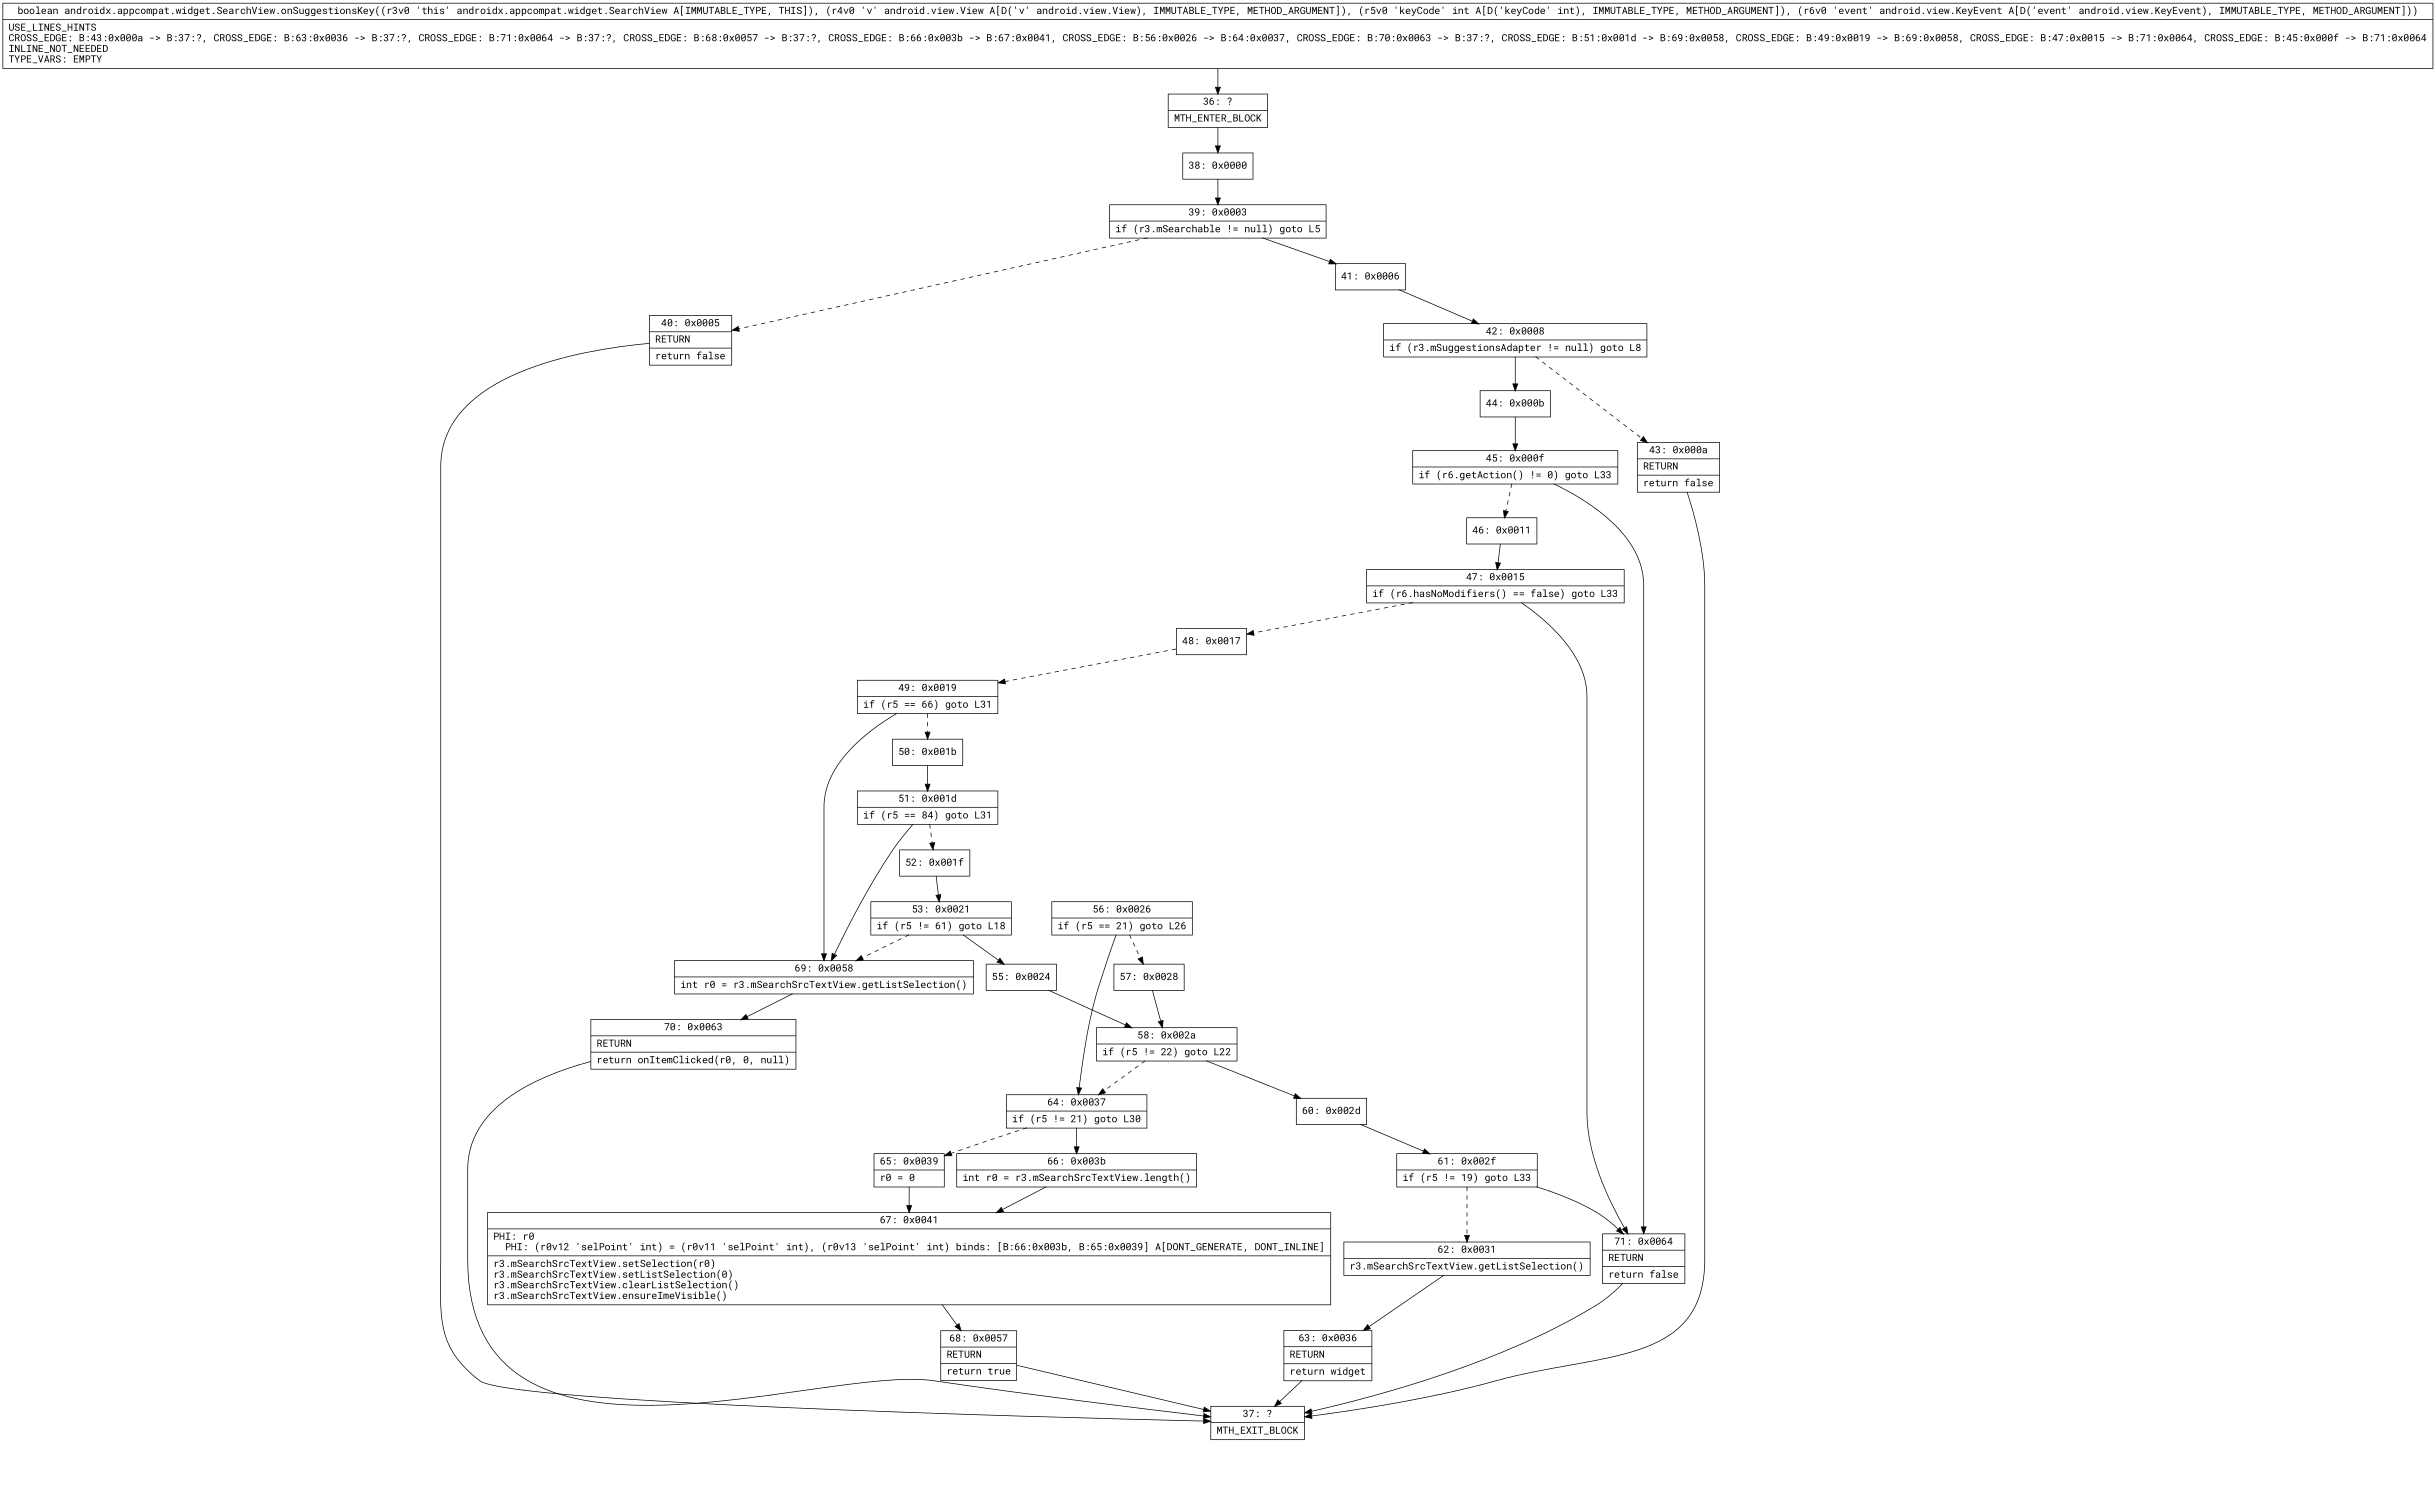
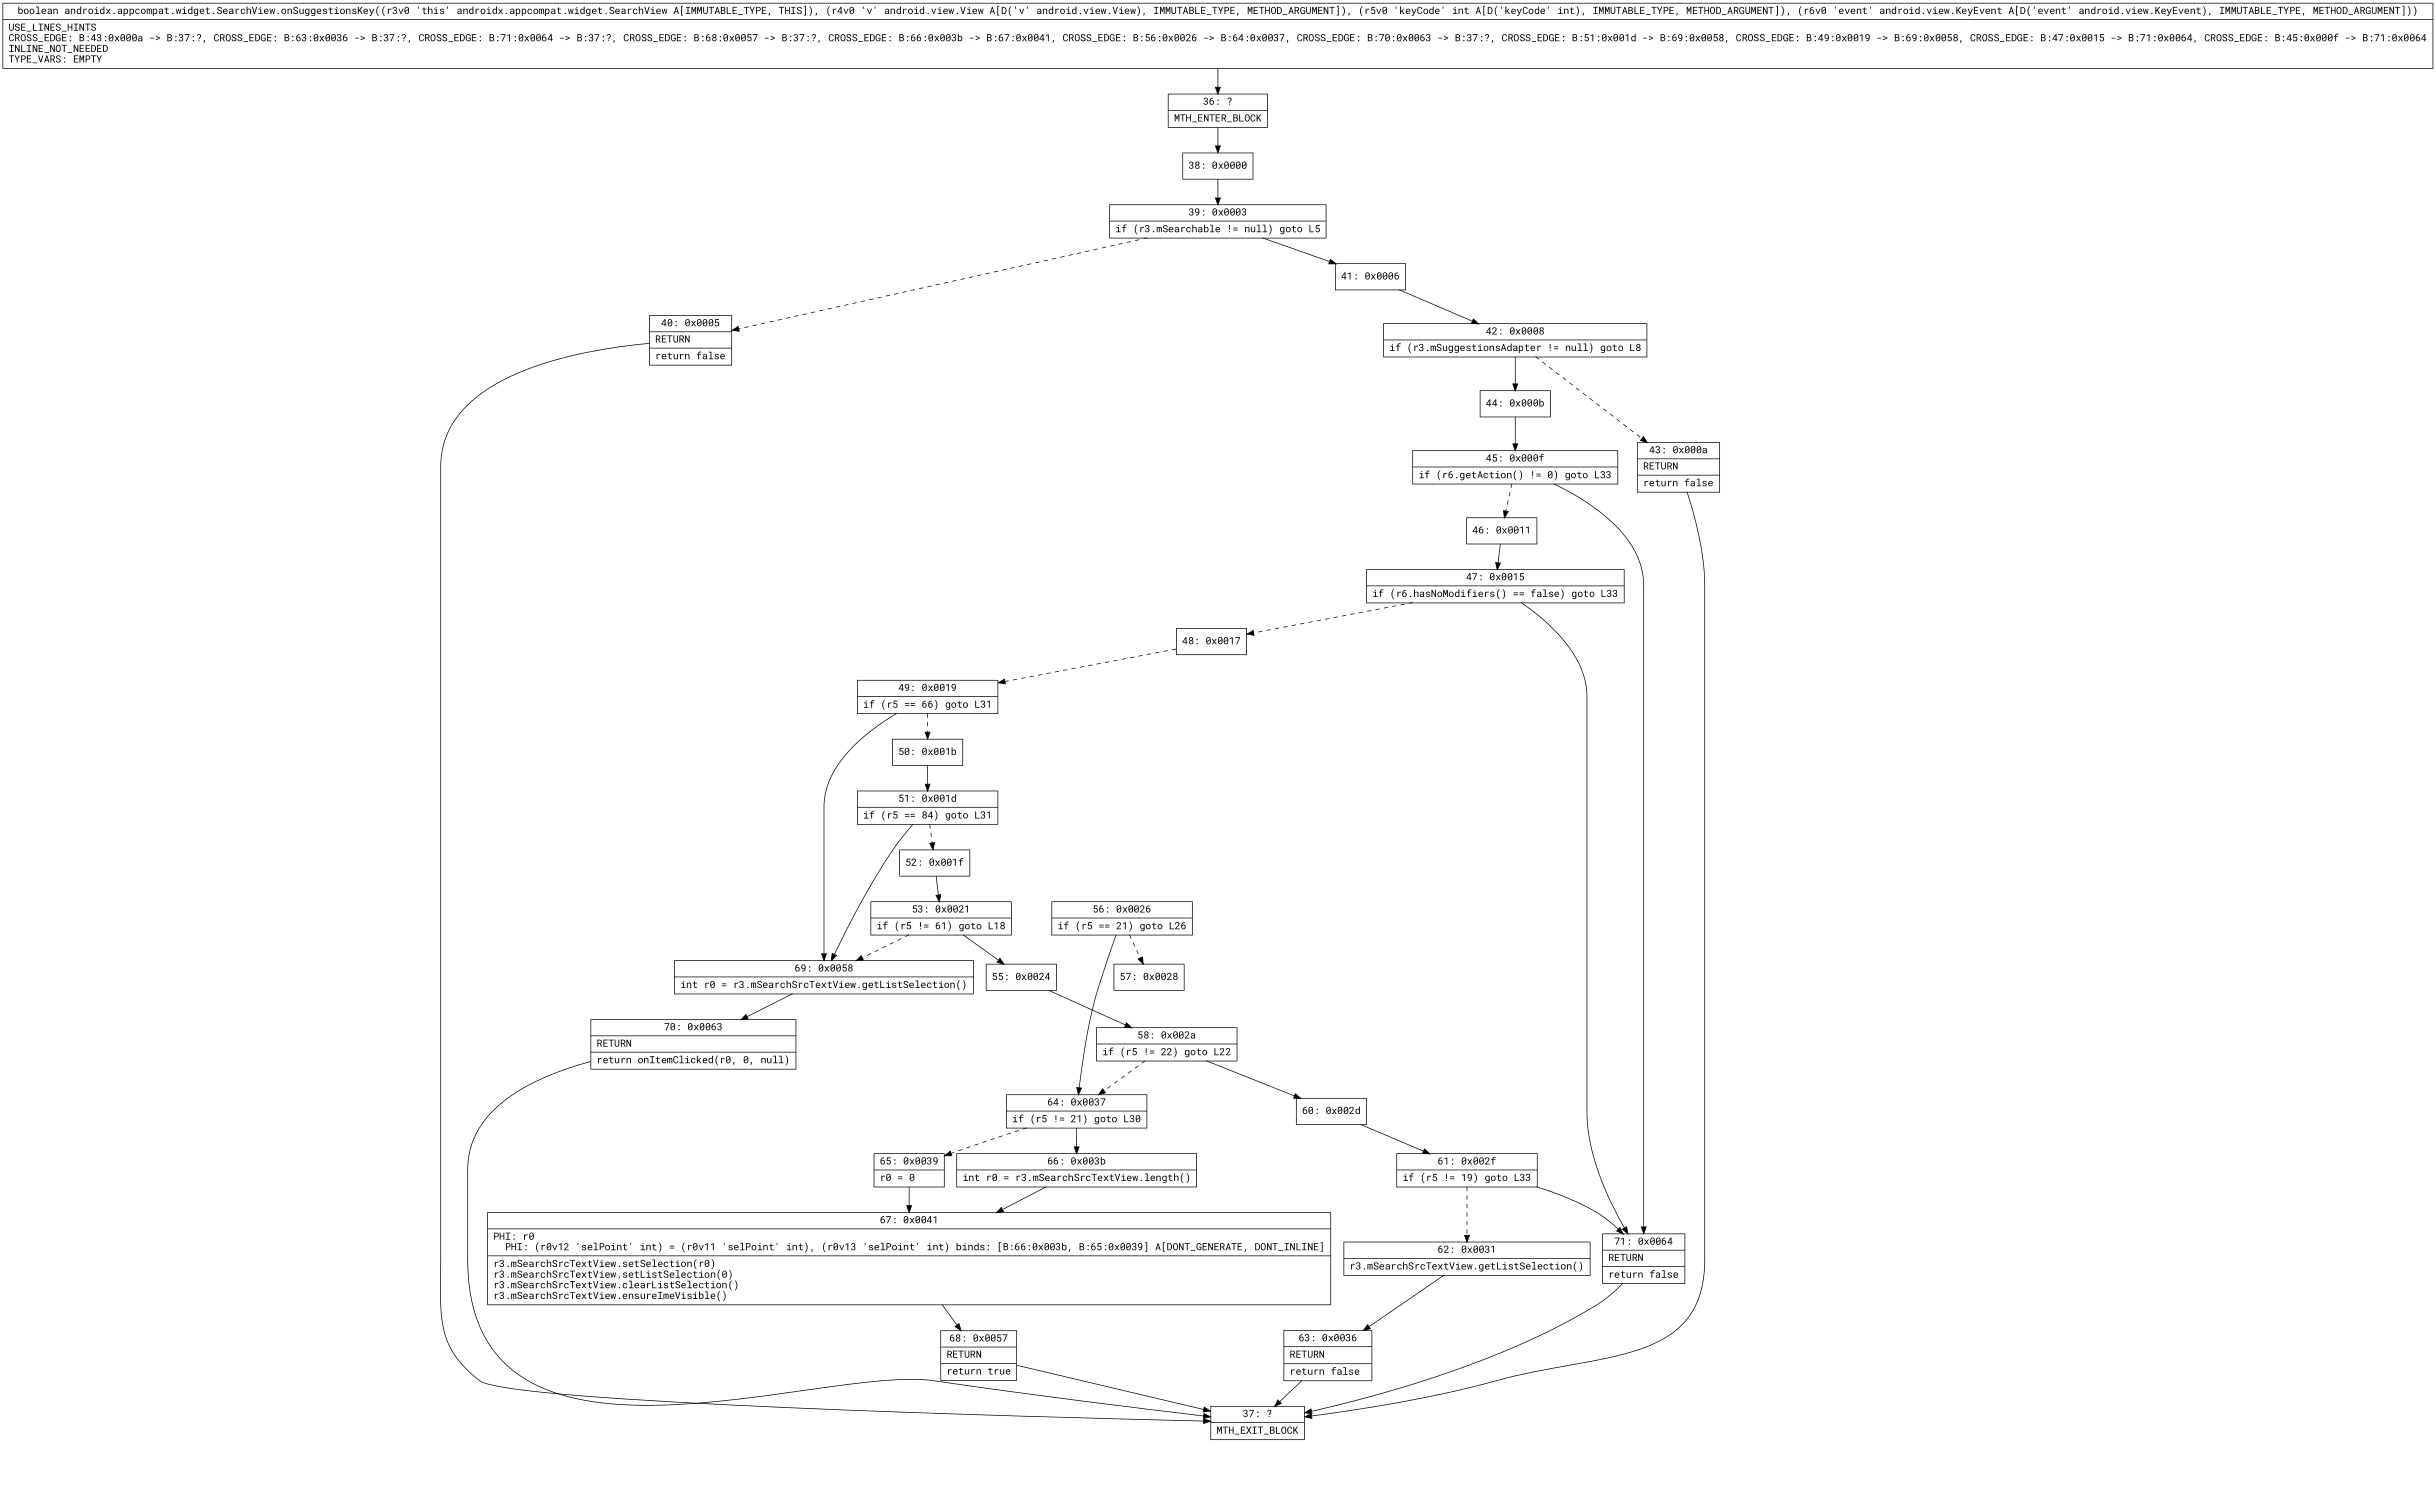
edge "57: 0x0028" -> "58: 0x002a": removed
node "63: 0x0036": text "return widget" -> "return false"
